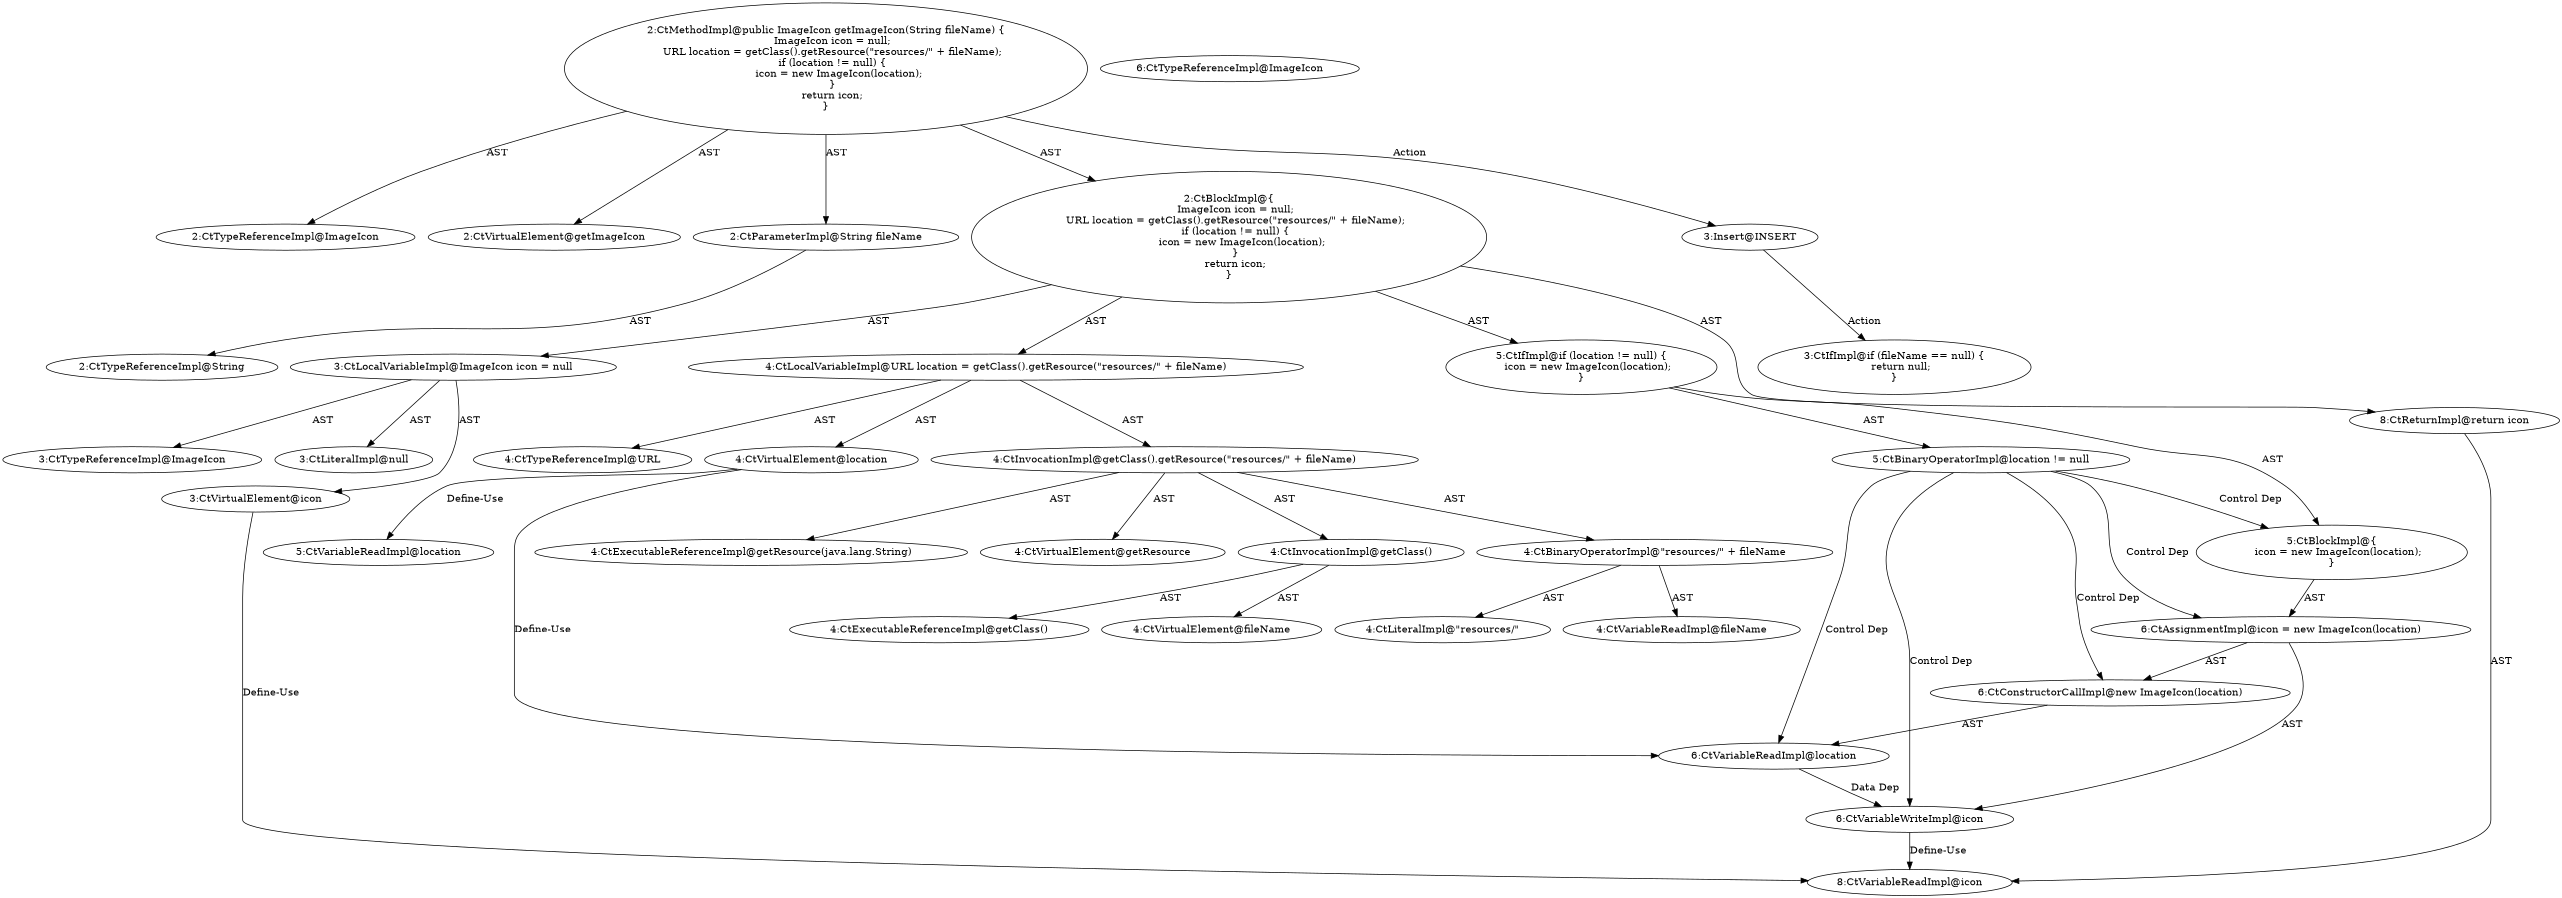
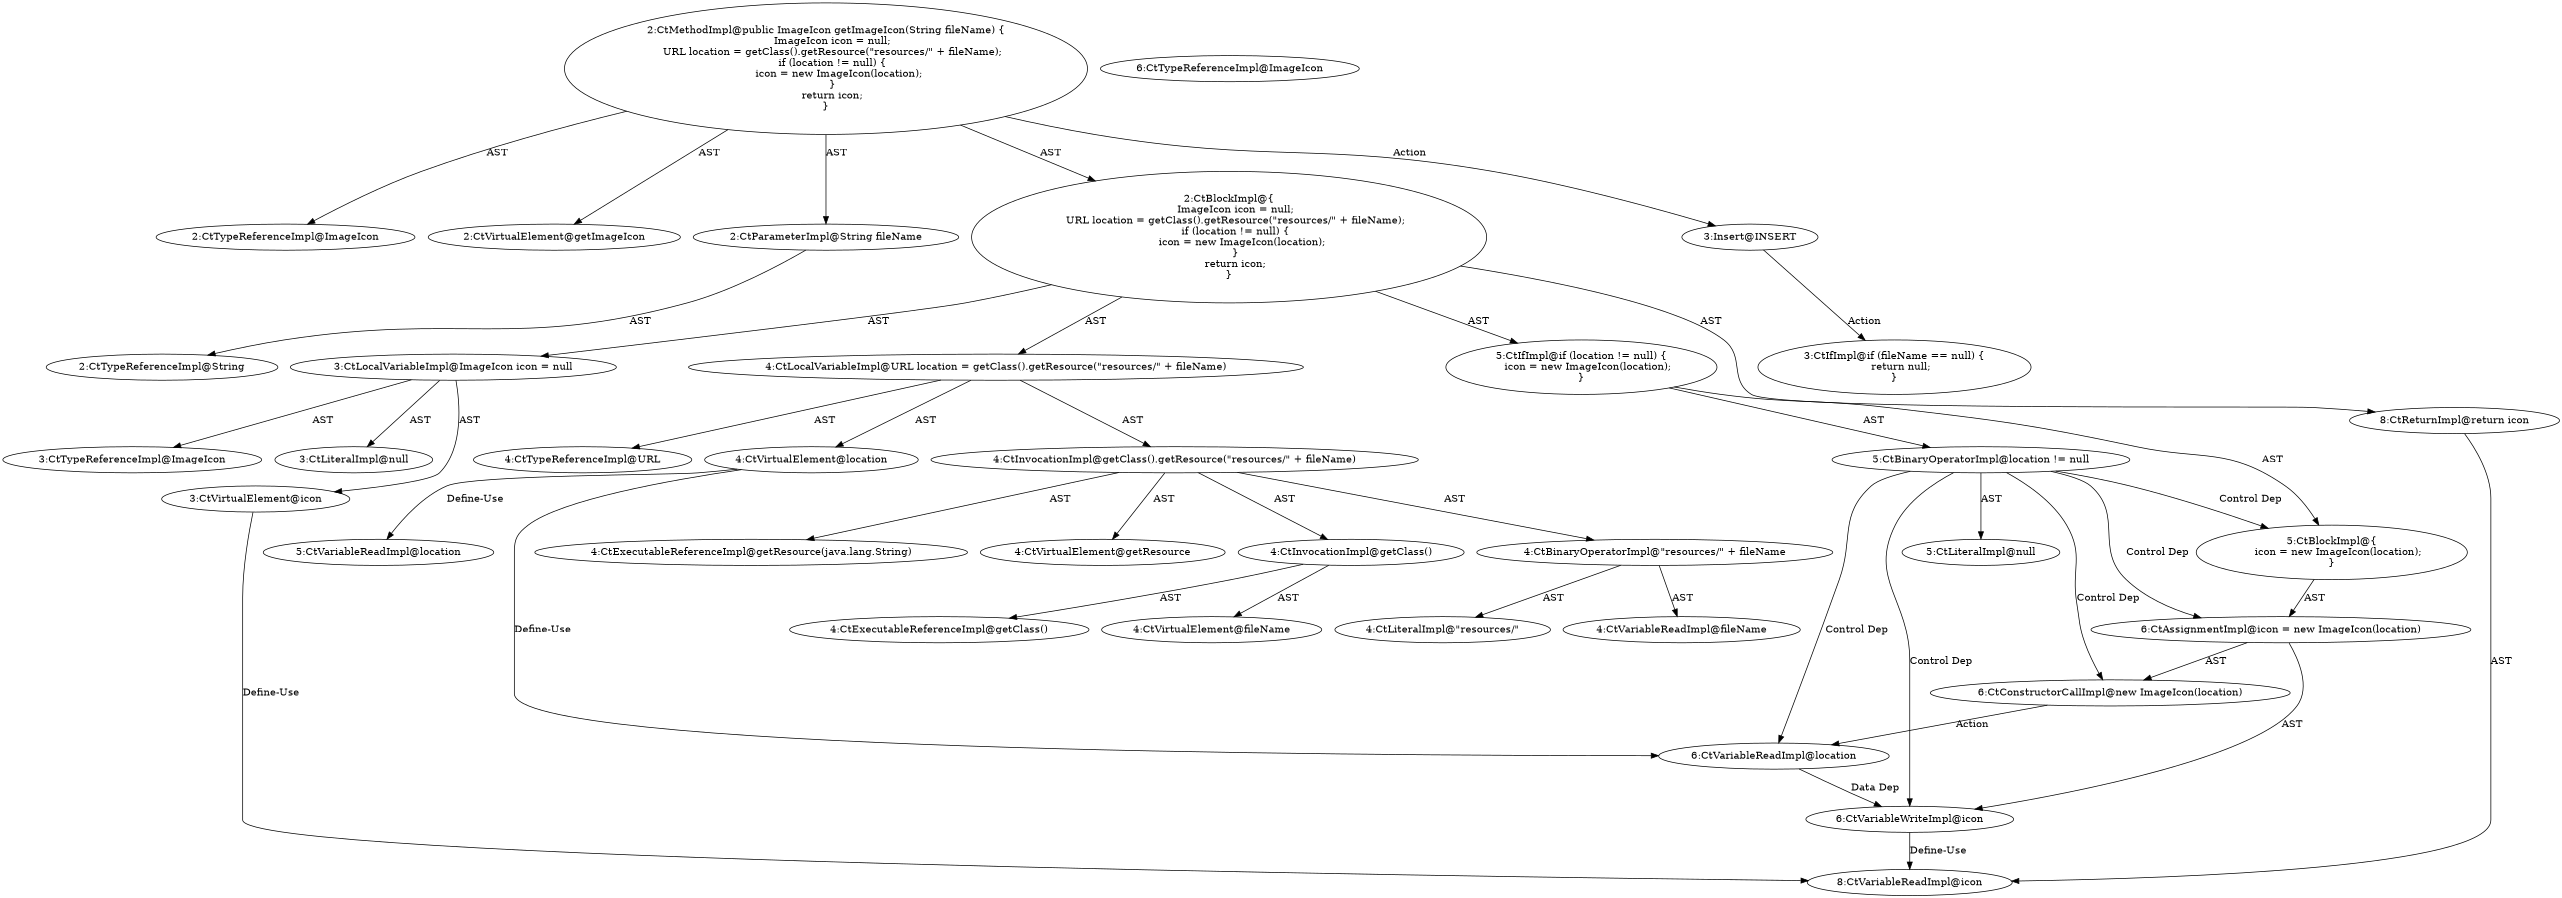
node "5:CtLiteralImpl@null": added
edge "6:CtConstructorCallImpl@new ImageIcon(location)" -> "6:CtVariableReadImpl@location": label "AST" -> "Action"
